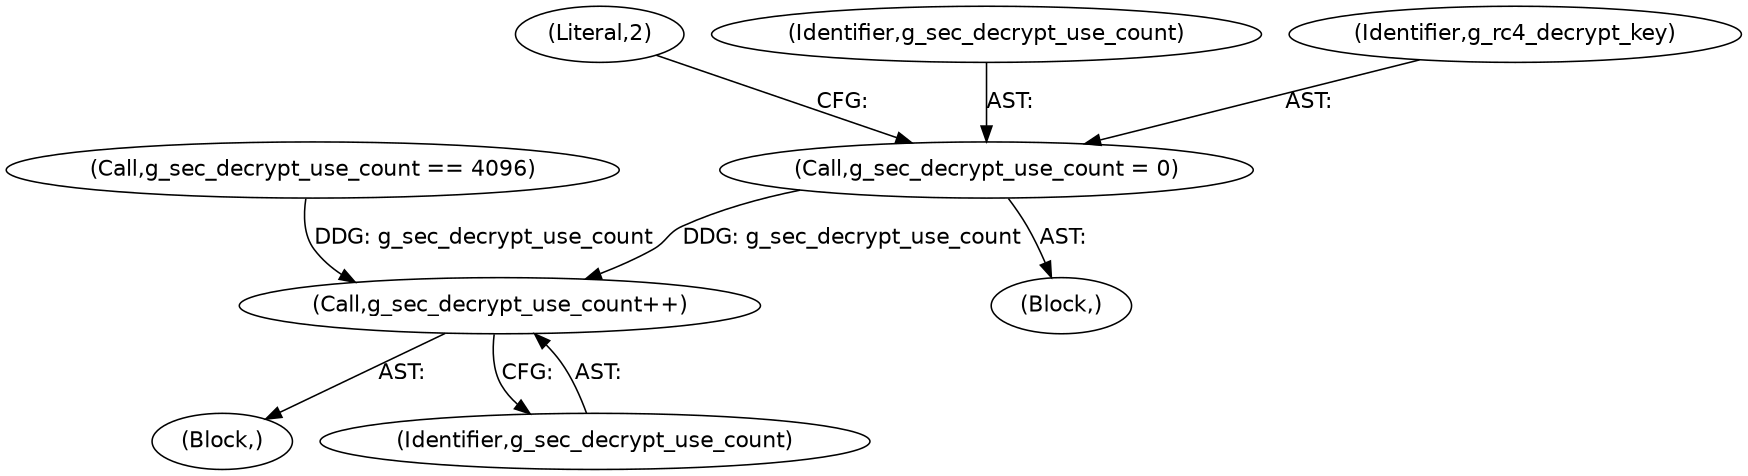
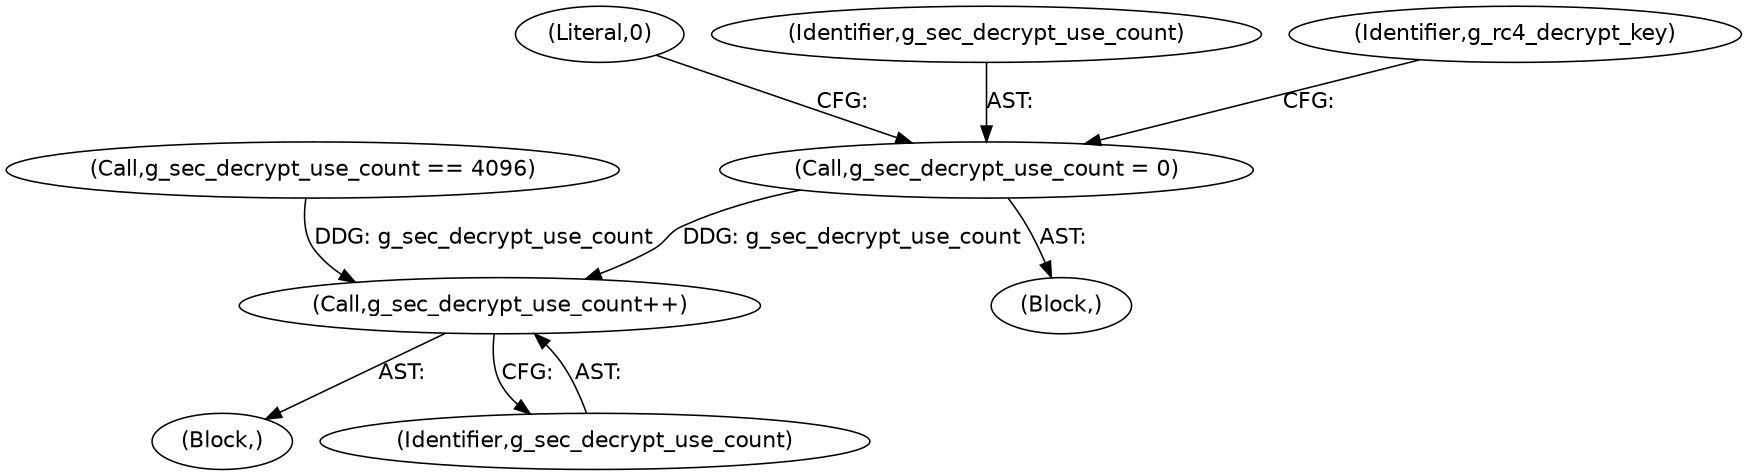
node "(Literal,2)": label "(Literal,2)" -> "(Literal,0)"
edge "(Identifier,g_rc4_decrypt_key)" -> "(Call,g_sec_decrypt_use_count = 0)": label "AST: " -> "CFG: "
